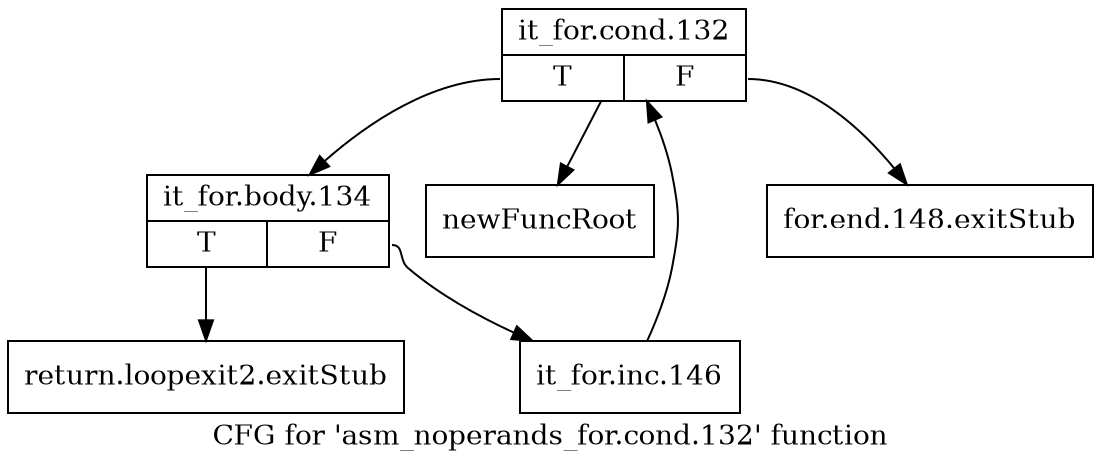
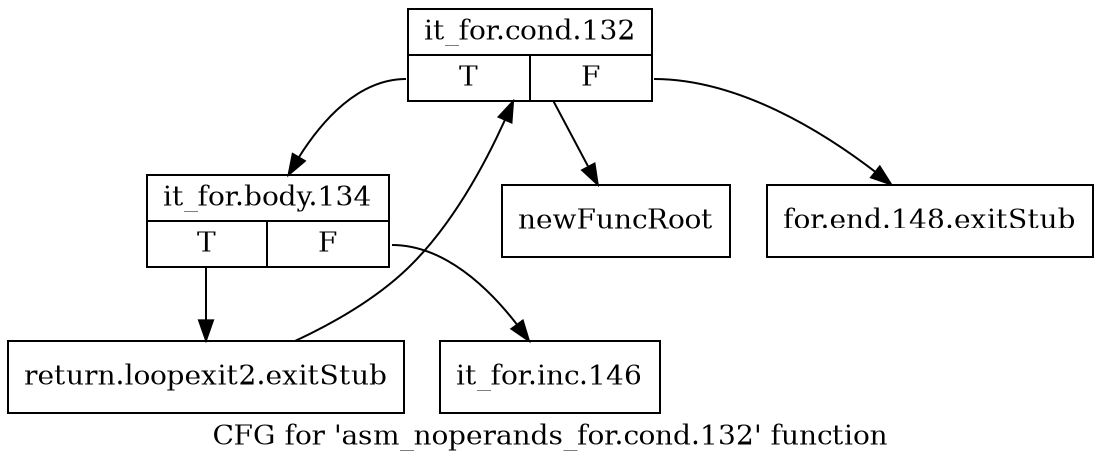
edge "it_for.inc.146" -> "it_for.cond.132": now "return.loopexit2.exitStub" -> "it_for.cond.132"
